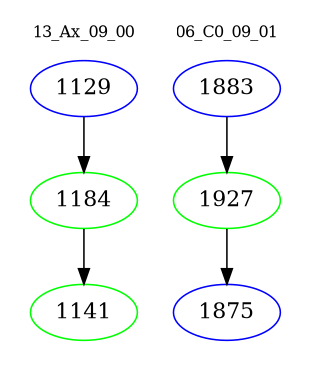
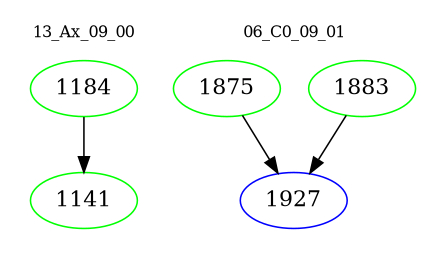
node "1129": removed
node "1883": color blue -> green
node "1927": color green -> blue
edge "1927" -> "1875": reversed
node "1875": color blue -> green
